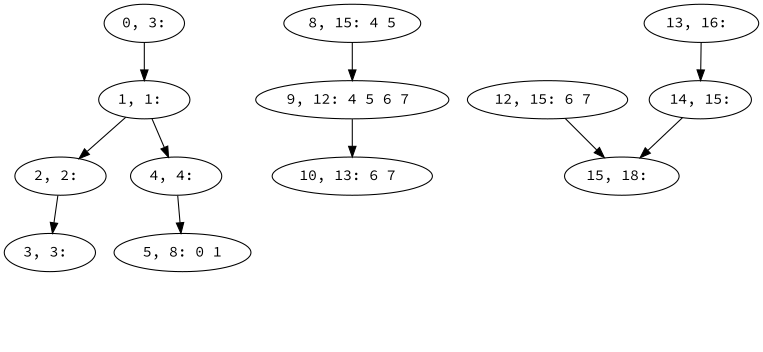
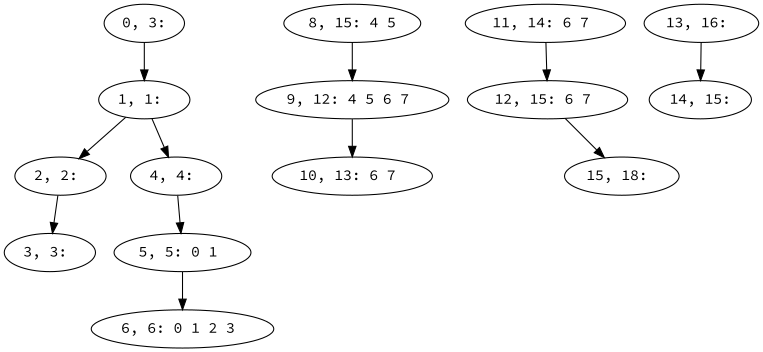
node "11, 14: 6 7": added
edge "14, 15:" -> "15, 18:": removed
node "5, 8: 0 1": label "5, 8: 0 1" -> "5, 5: 0 1"
node "6, 6: 0 1 2 3": added
